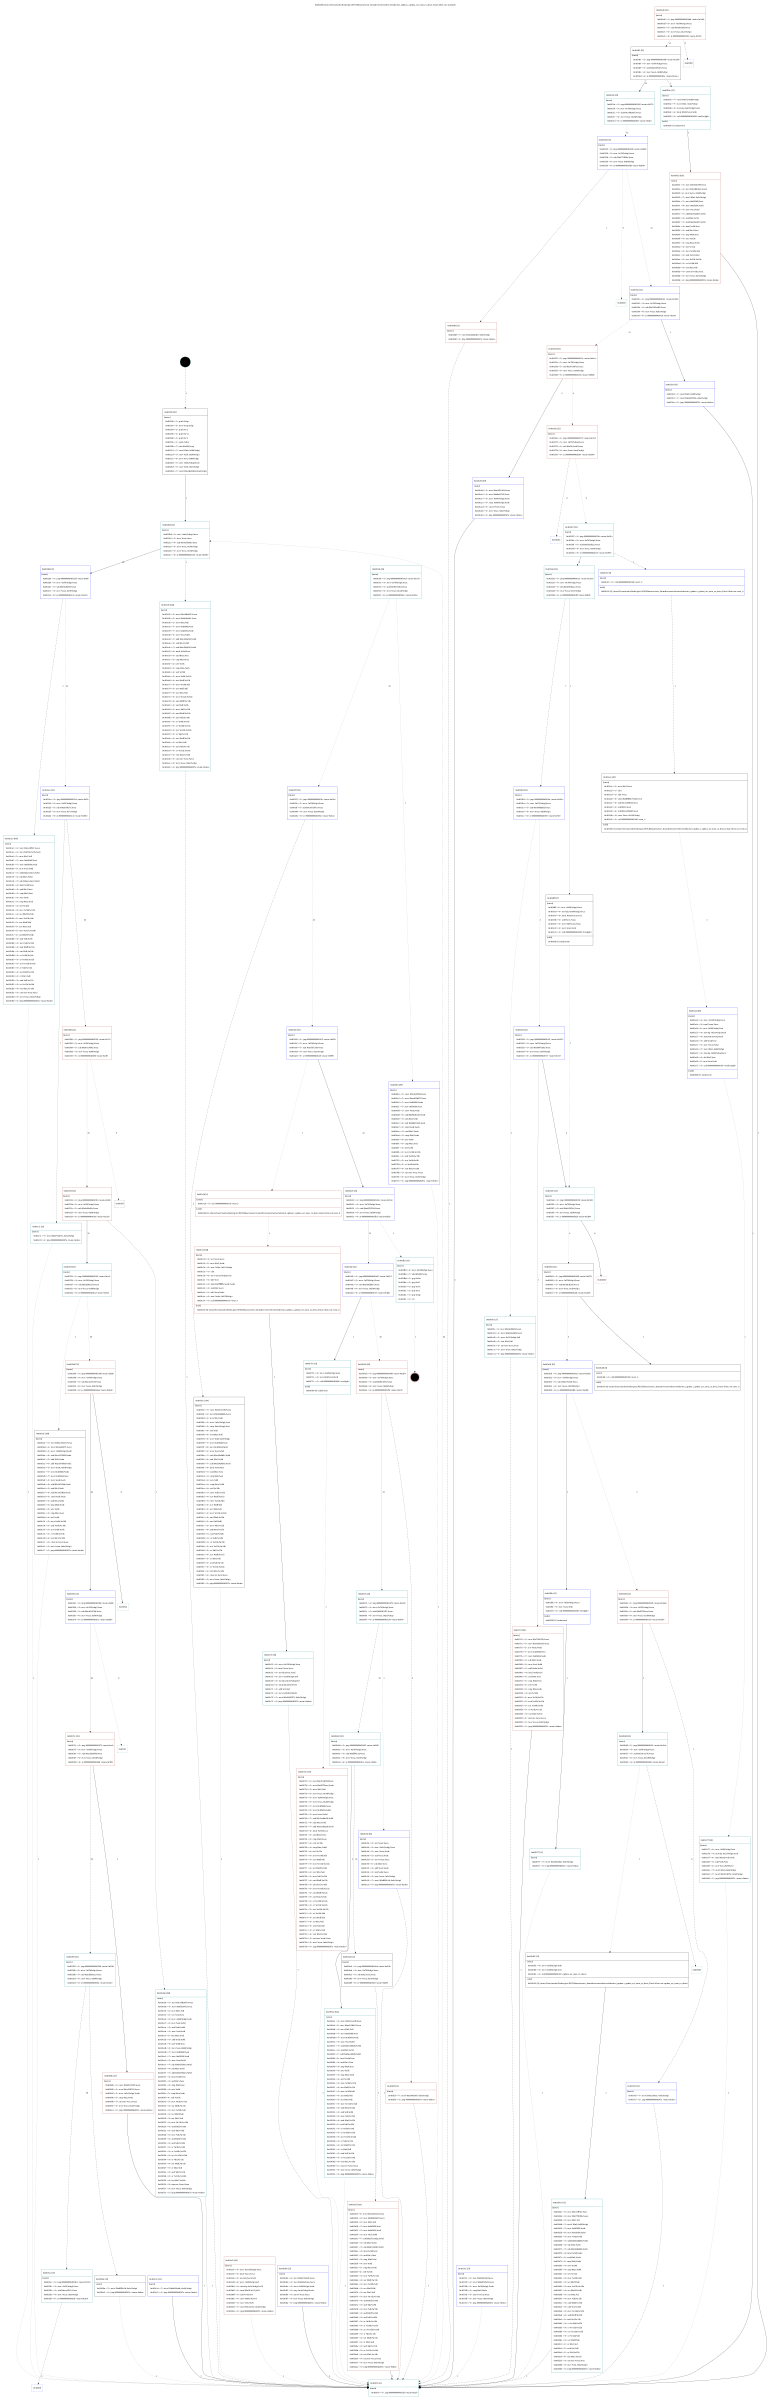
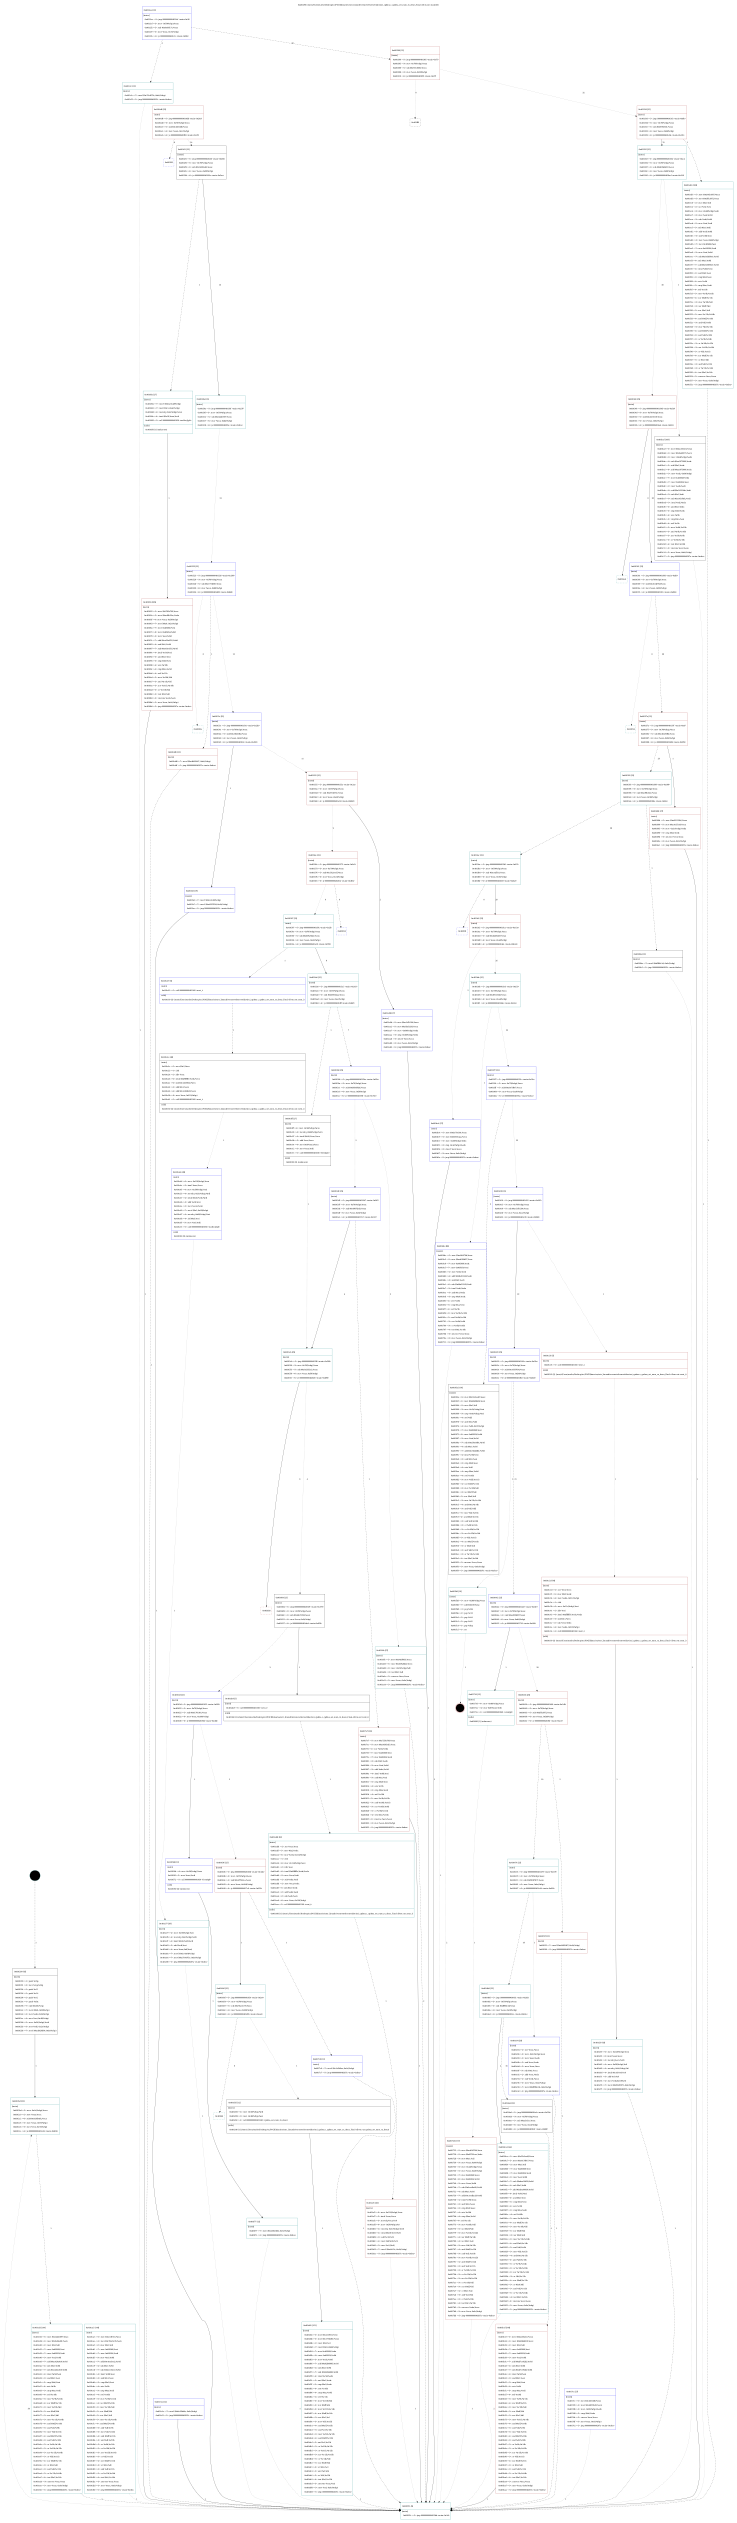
node "0x4012d4 [22]": removed
node "0x4013c5 [25]": added
node "0x401abd [52]": added
